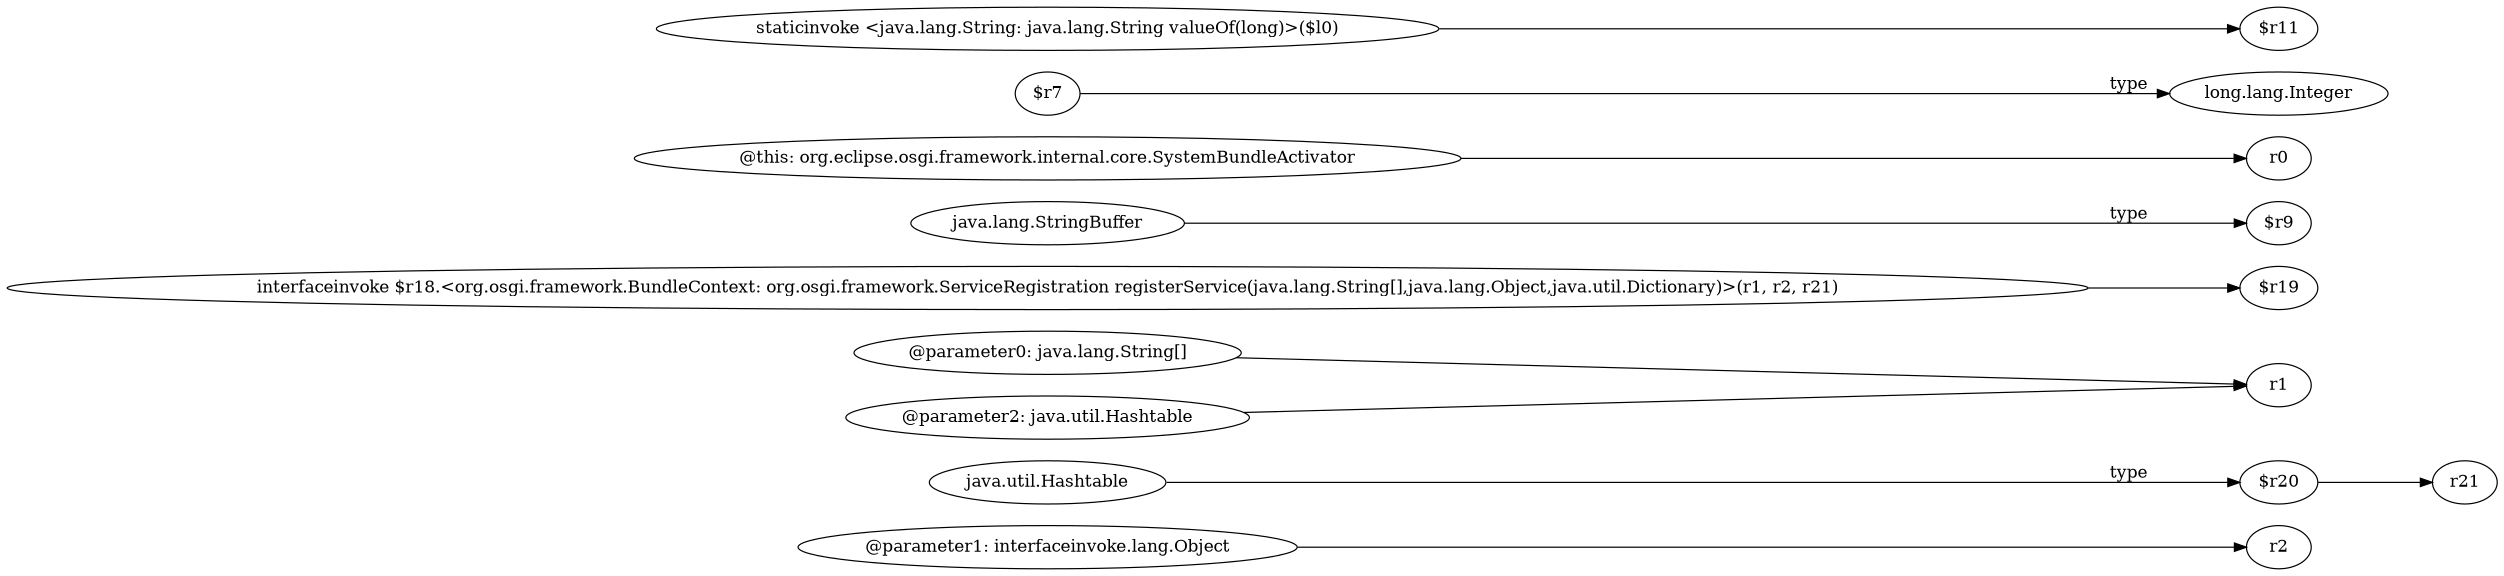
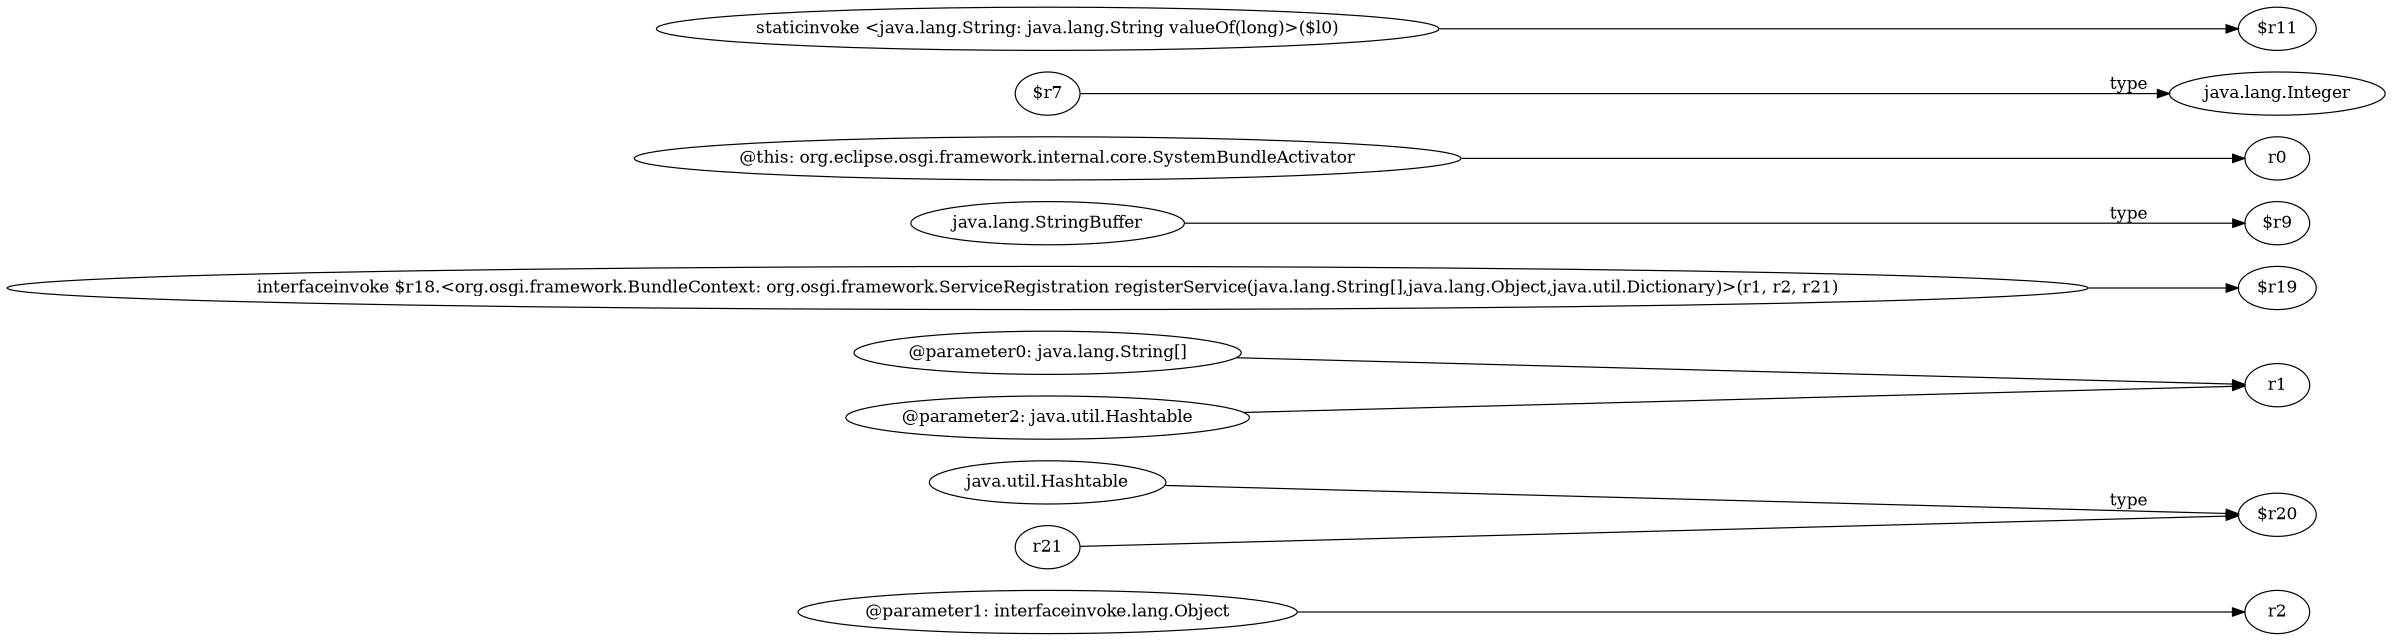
node "long.lang.Integer": label "long.lang.Integer" -> "java.lang.Integer"
edge "$r20" -> "r21": reversed
